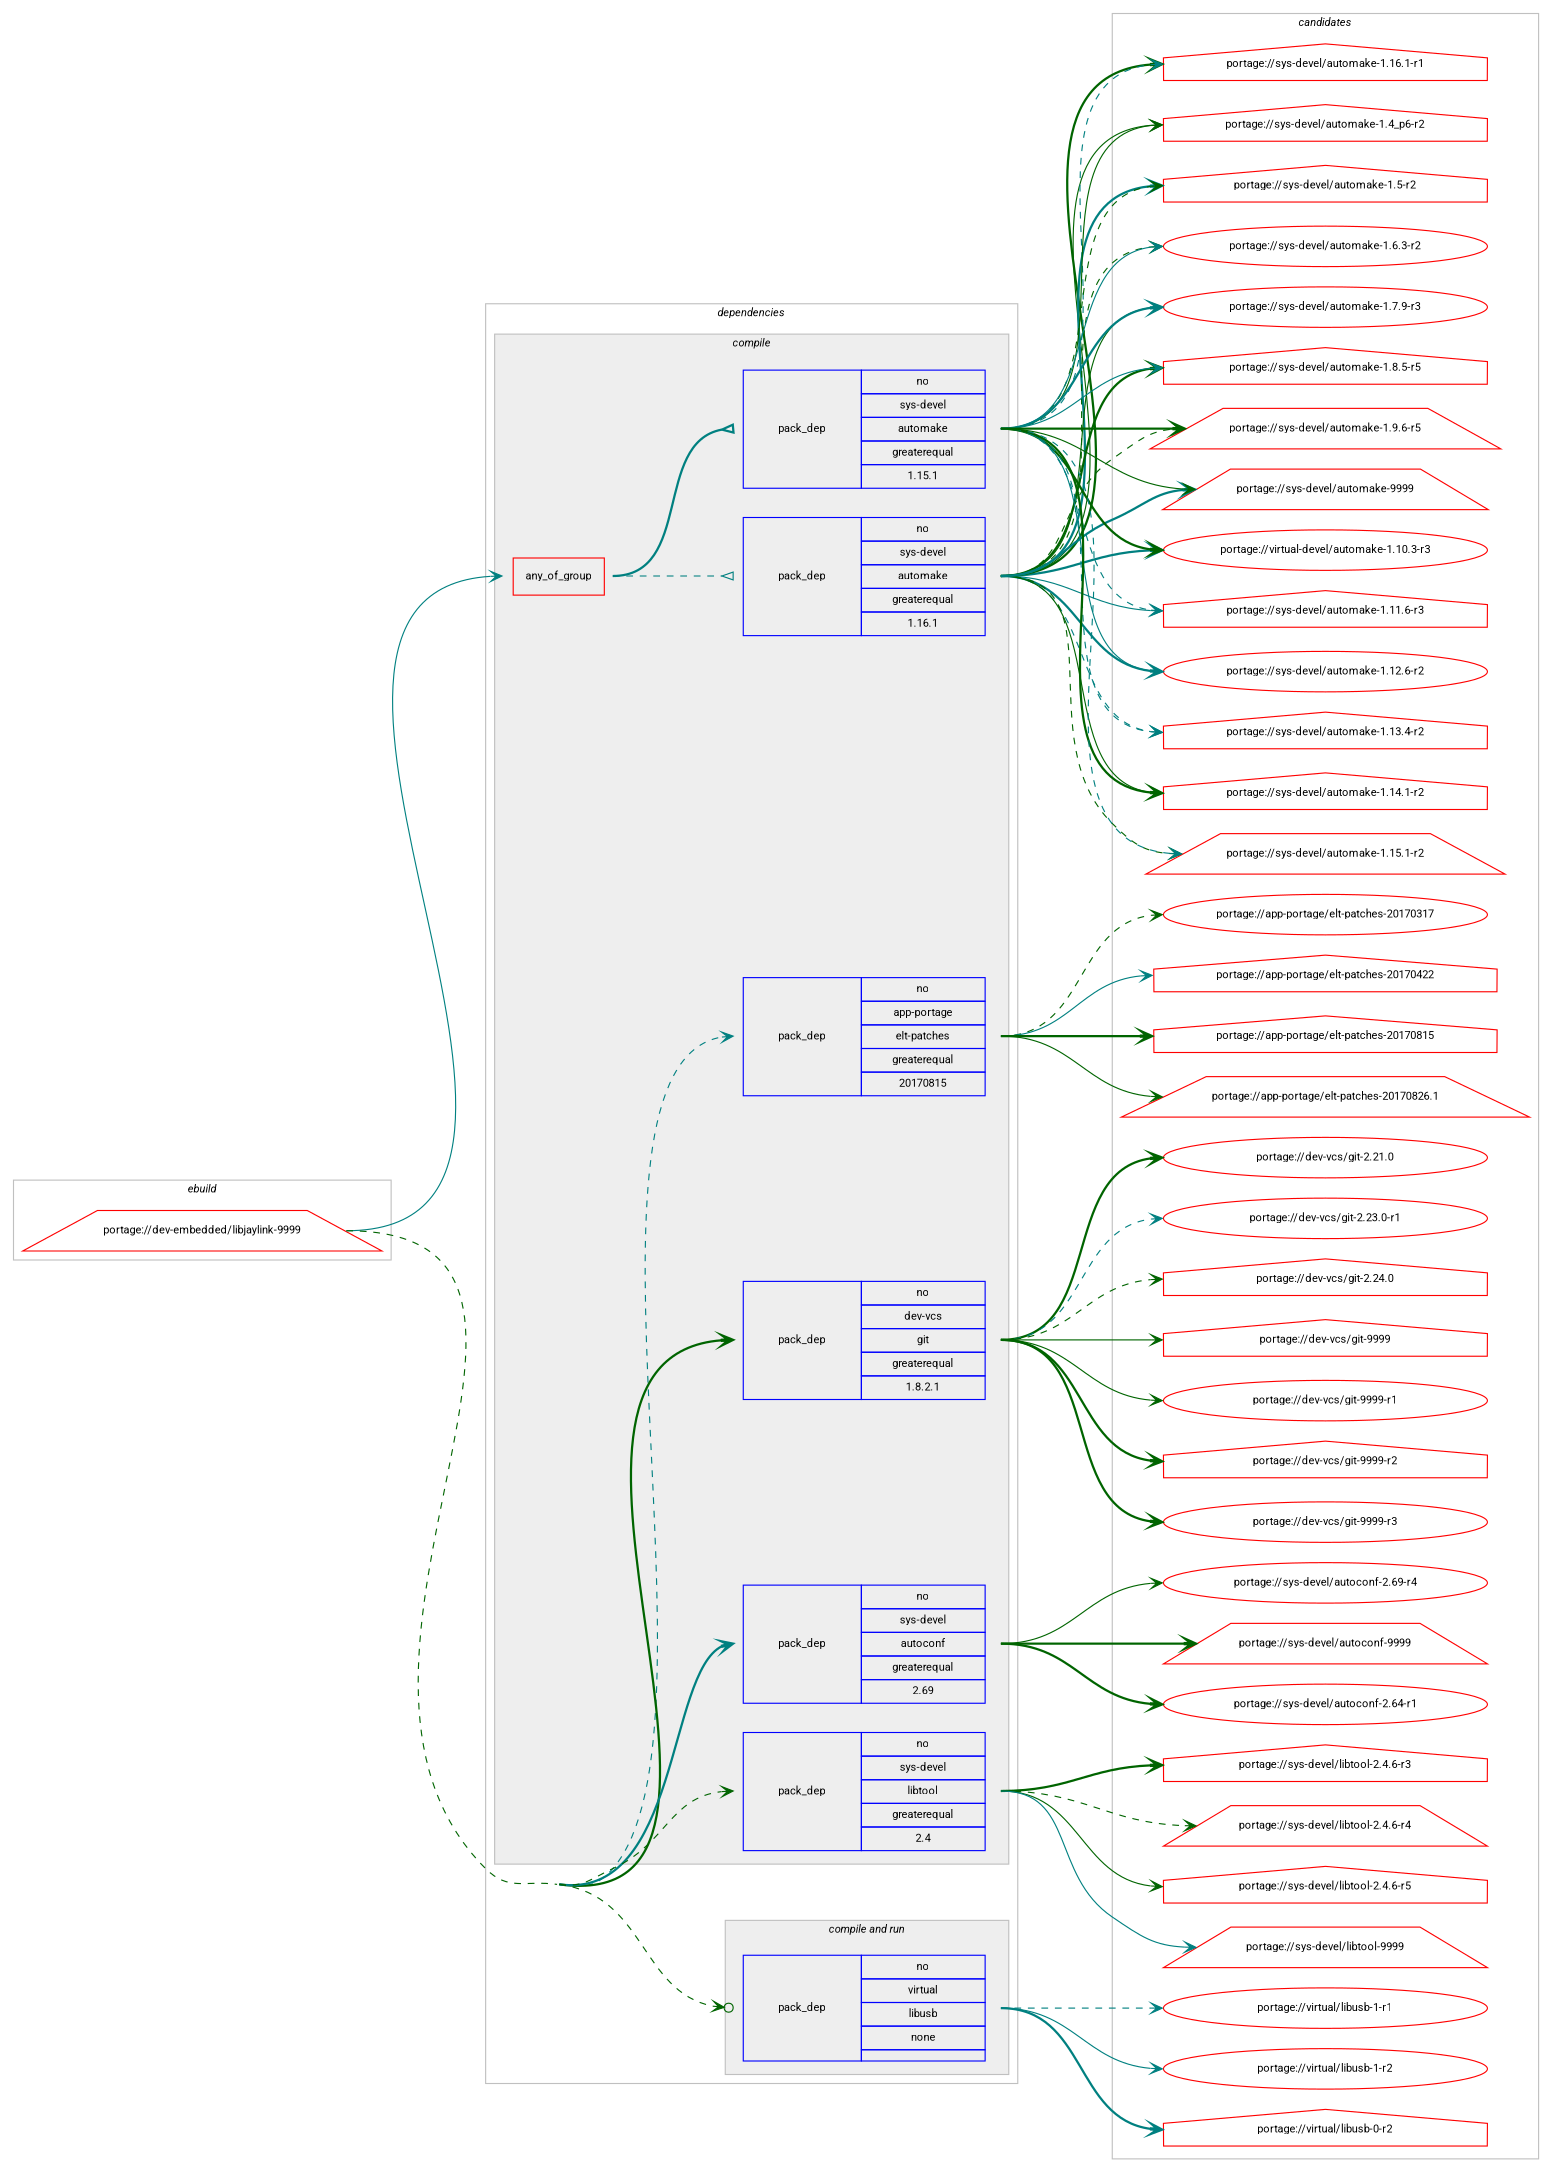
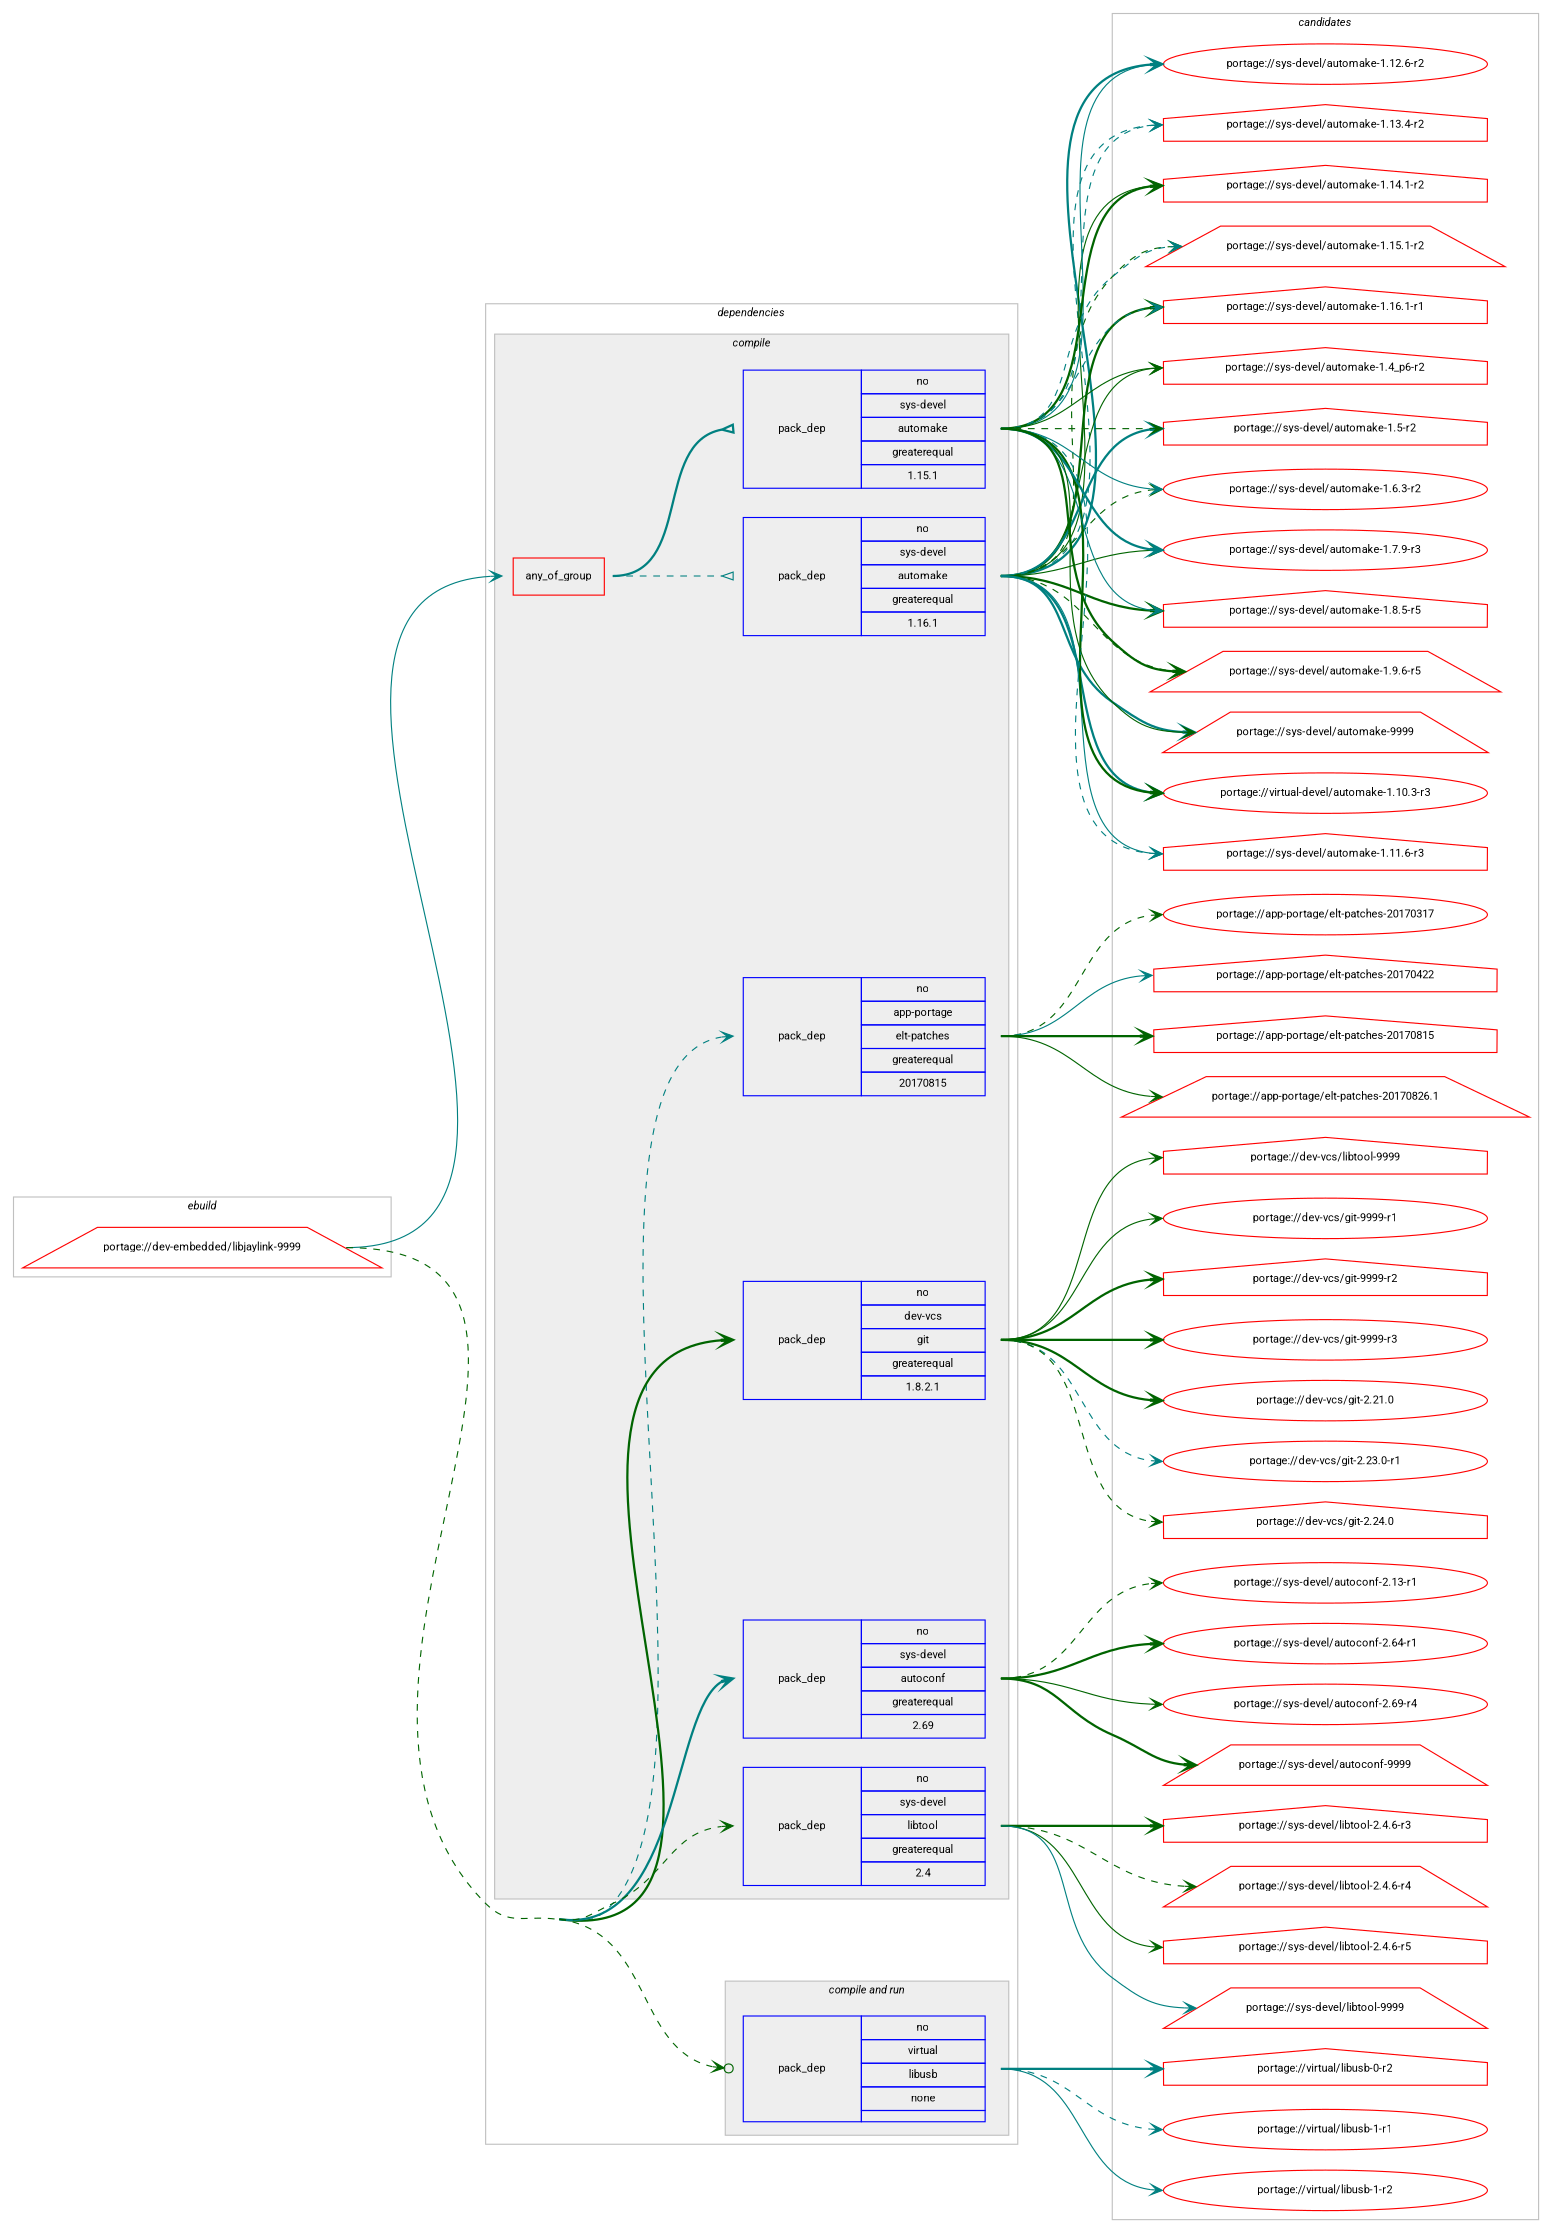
node "portage://dev-vcs/git-9999": label "portage://dev-vcs/git-9999" -> "portage://dev-vcs/libtool-9999"
node "portage://sys-devel/autoconf-2.13-r1": added
